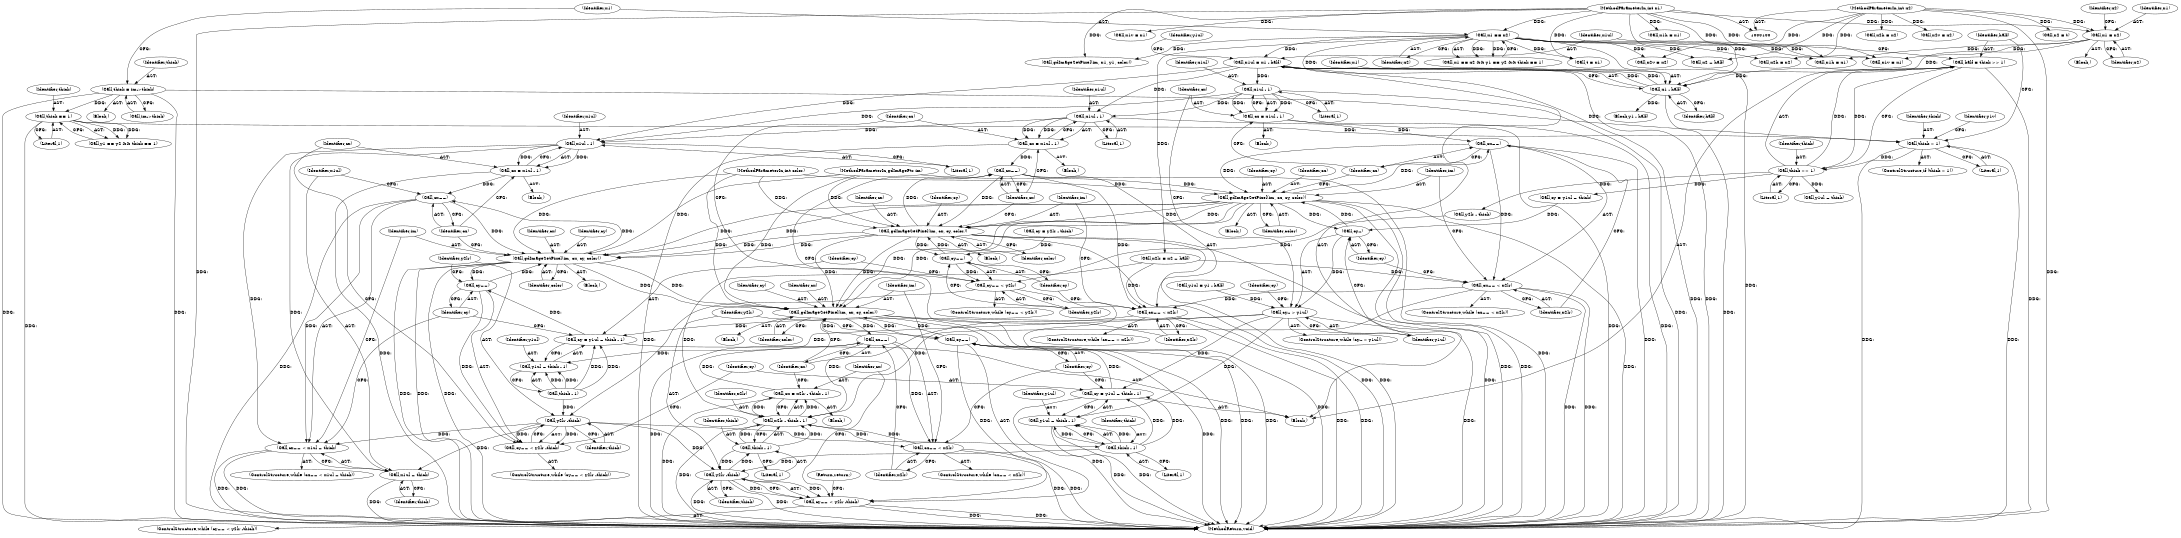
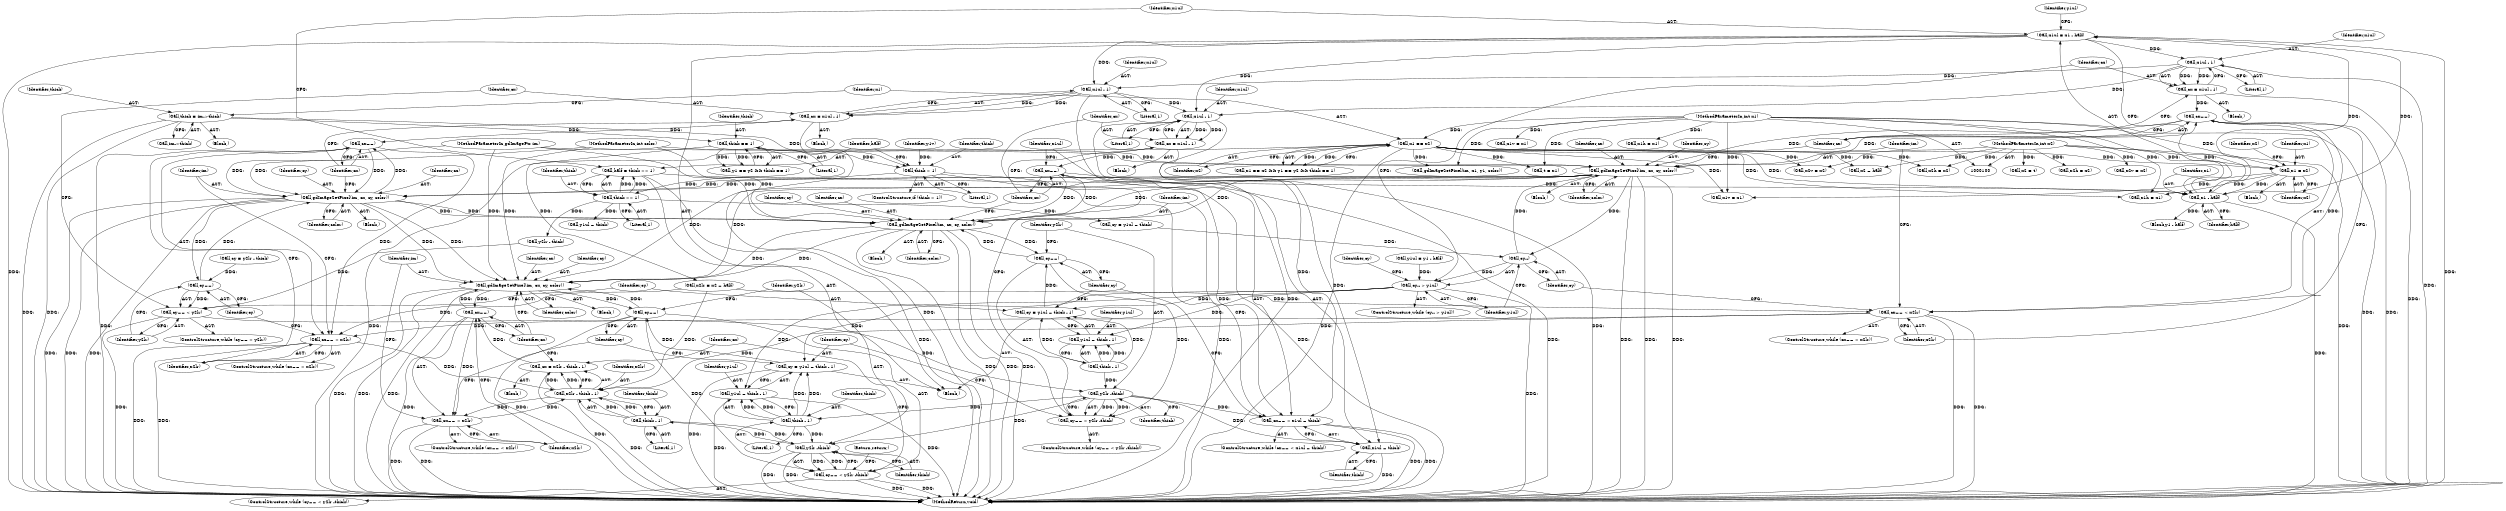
edge "(Call,x1 == x2)" -> "(Call,x1ul = x1 - half)": now "(Call,x1 == x2)" -> "(Call,x1 = x2)"
edge "(Identifier,y1v)" -> "(Call,thick > 1)": label "CFG: " -> "DDG: "
